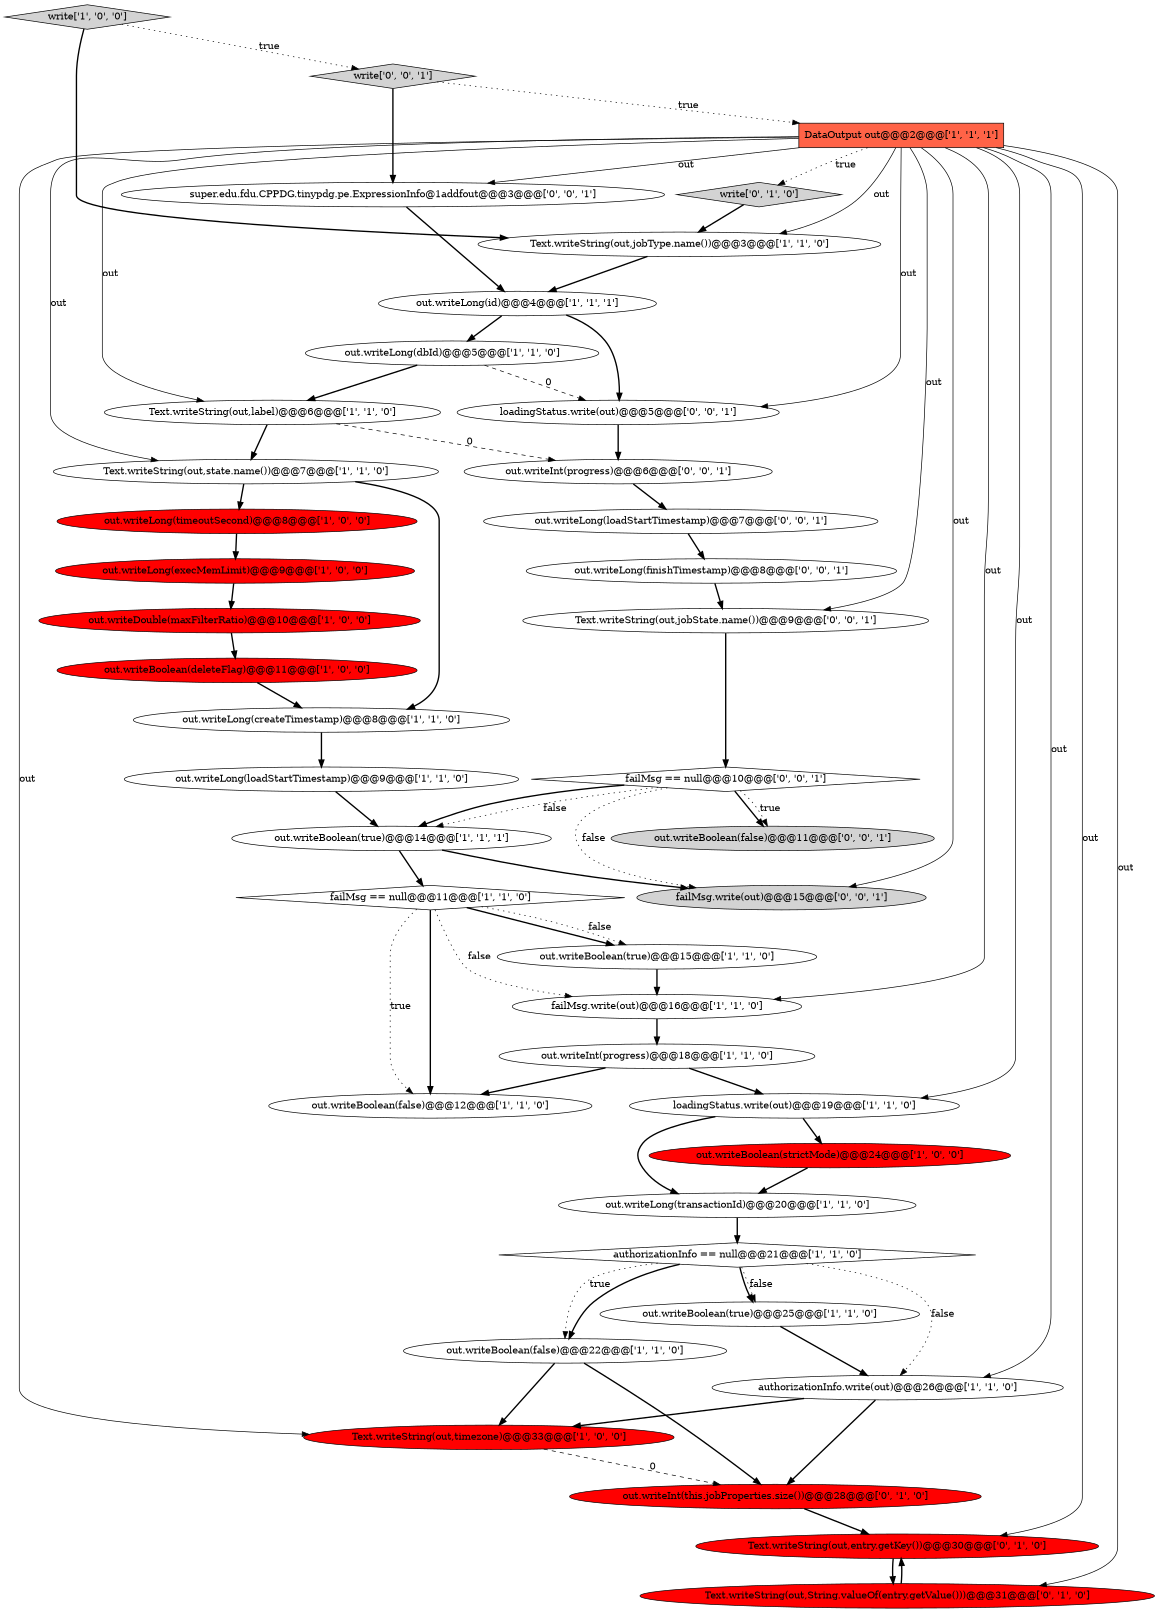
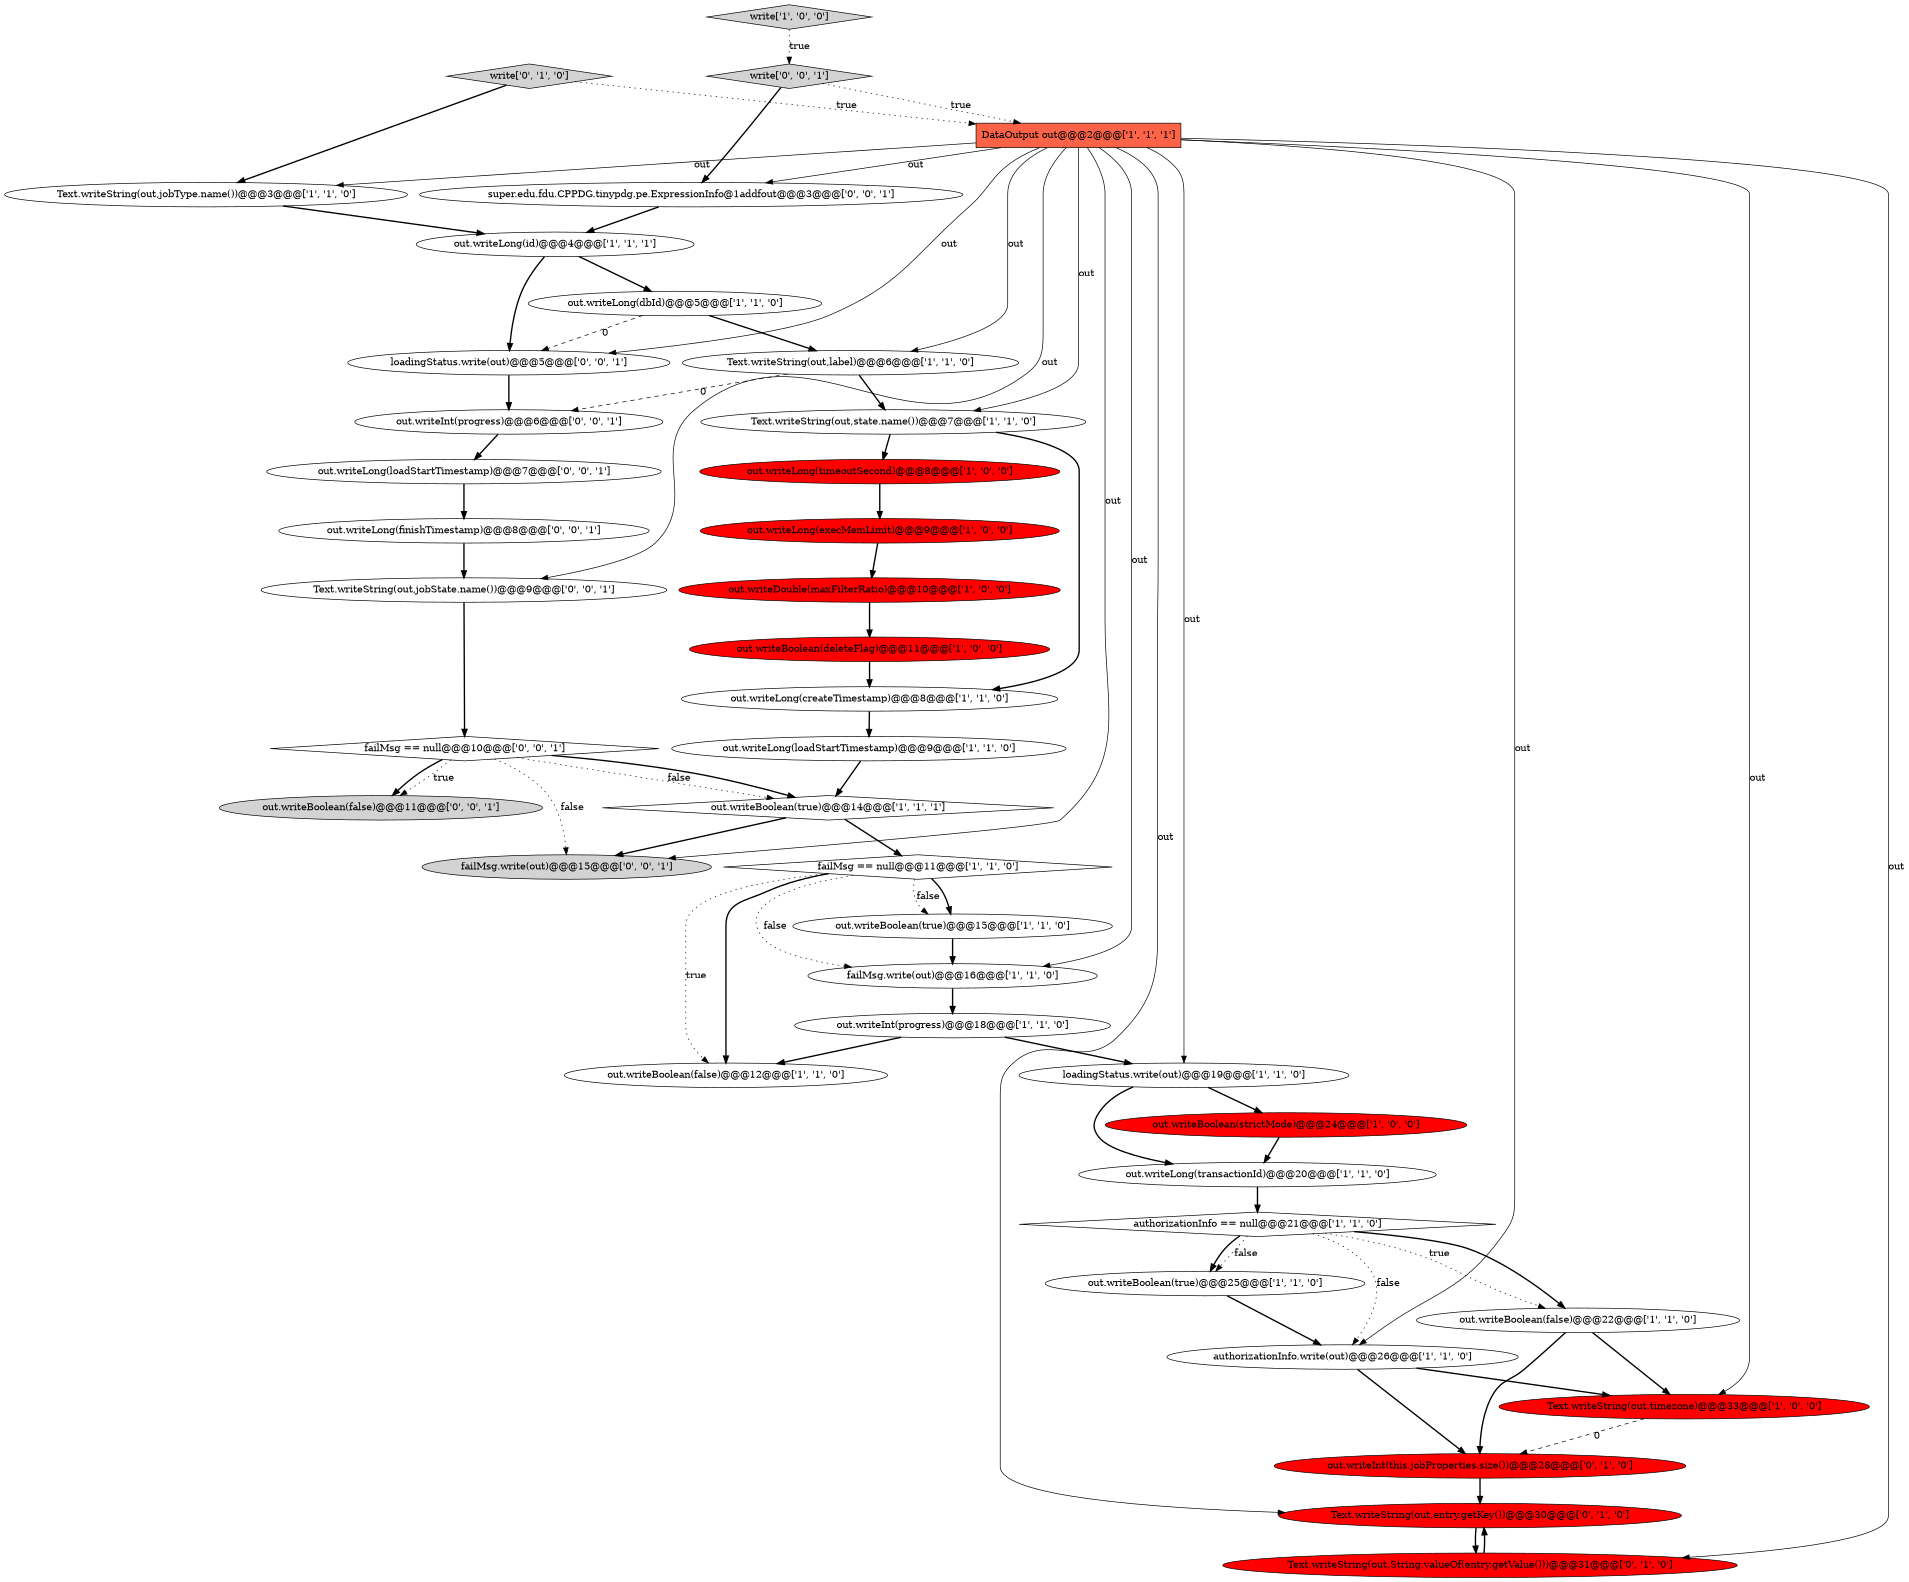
edge "DataOutput out@@@2@@@['1', '1', '1']" -> "write['0', '1', '0']": reversed
edge "write['1', '0', '0']" -> "Text.writeString(out,jobType.name())@@@3@@@['1', '1', '0']": removed
node "out.writeBoolean(true)@@@14@@@['1', '1', '1']": shape ellipse -> diamond
